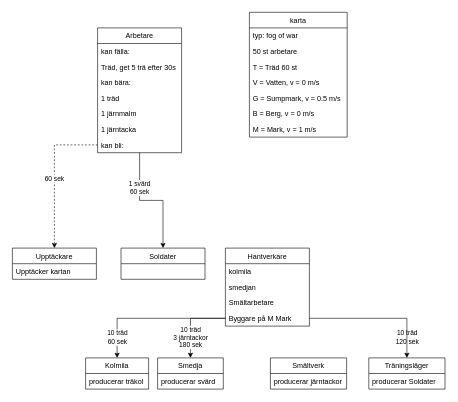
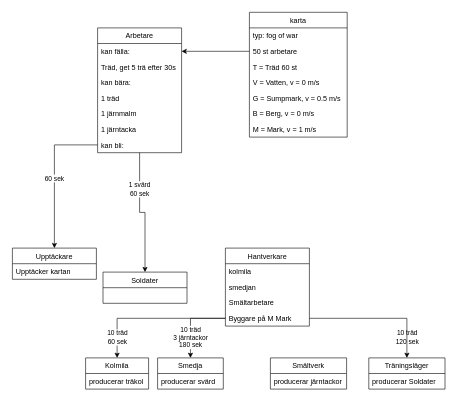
edge "50 st arbetare" -> "kan fälla:": added
edge "kan bli:" -> "Upptäckare": style dashed -> solid
node "Soldater": moved (163, 264) -> (145, 288)
